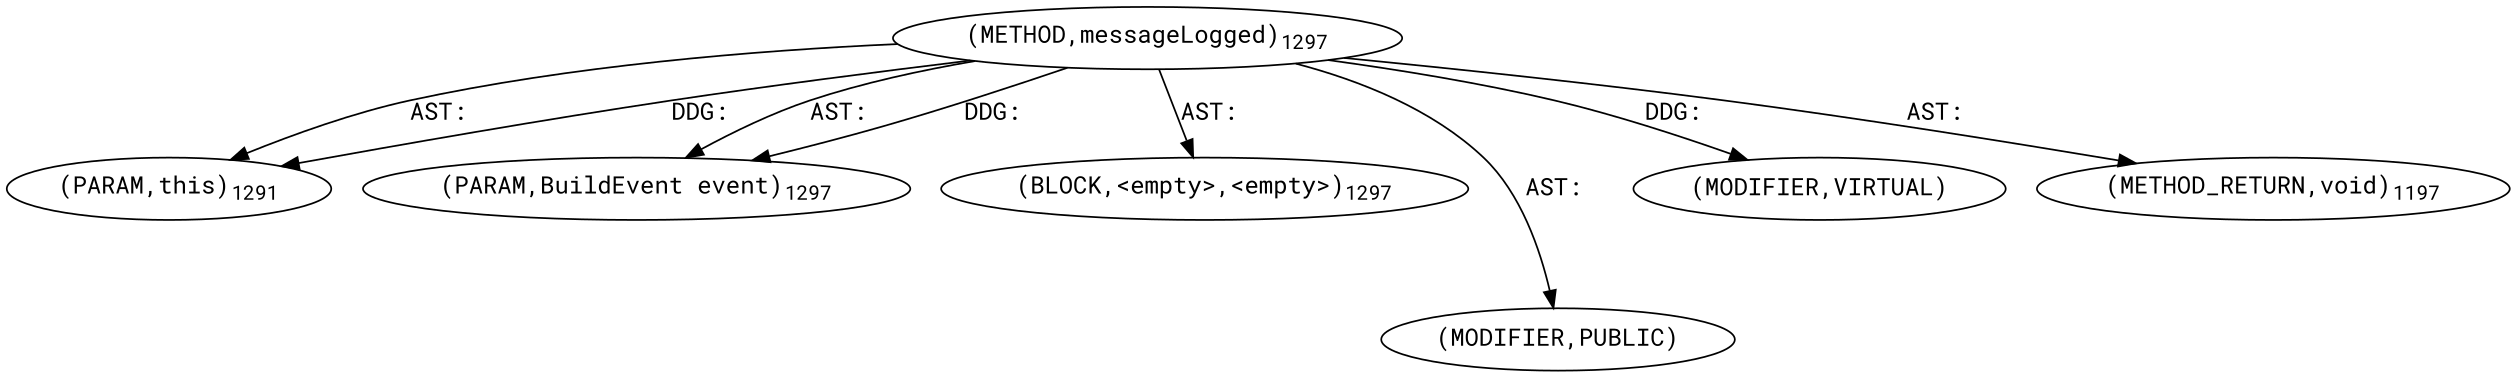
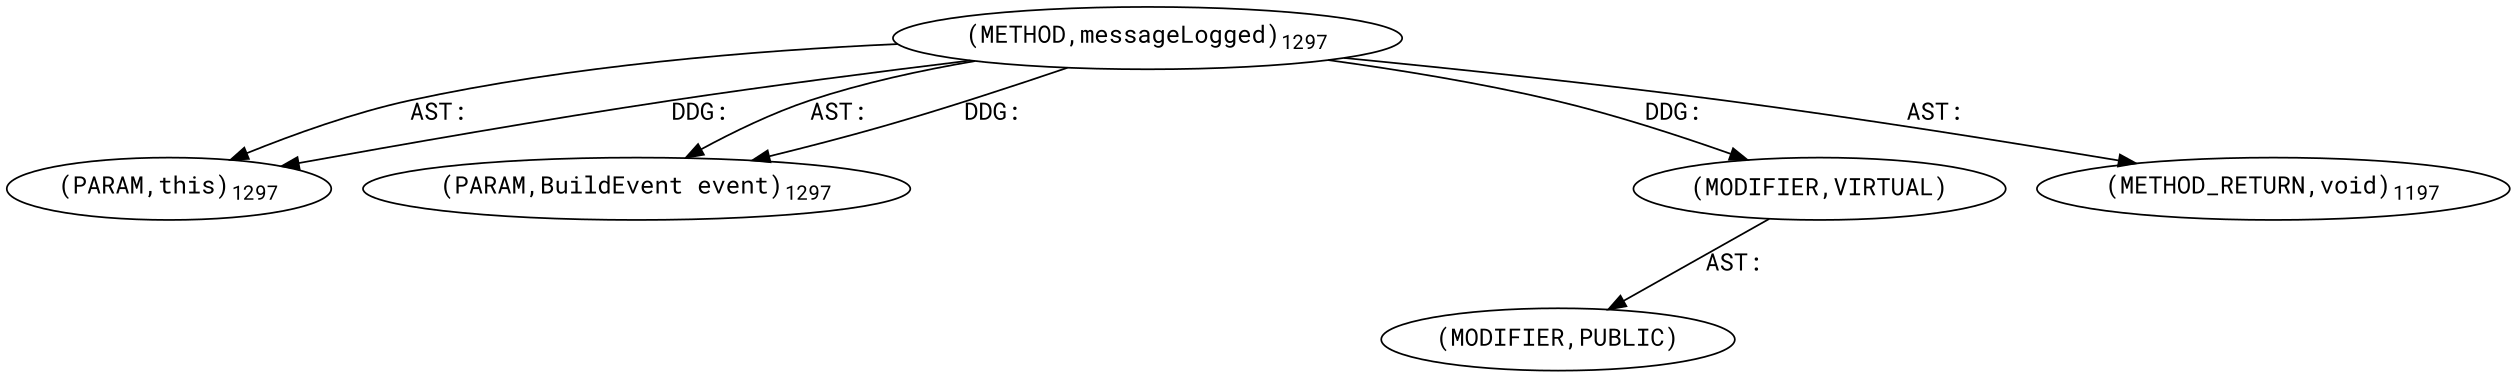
edge "(METHOD,messageLogged)" -> "(MODIFIER,PUBLIC)": now "(MODIFIER,VIRTUAL)" -> "(MODIFIER,PUBLIC)"
node "(PARAM,this)": text "1291" -> "1297"
node "(BLOCK,<empty>,<empty>)": removed
